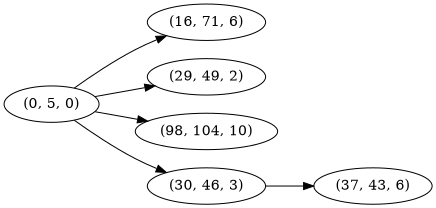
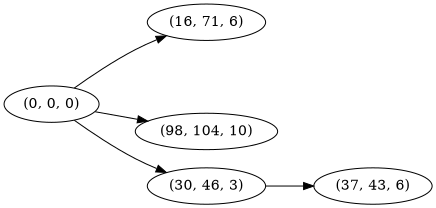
node "(29, 49, 2)": removed
node "(0, 5, 0)": label "(0, 5, 0)" -> "(0, 0, 0)"
